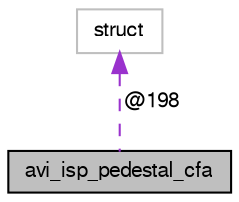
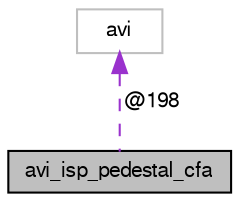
node "struct": label "struct" -> "avi"
